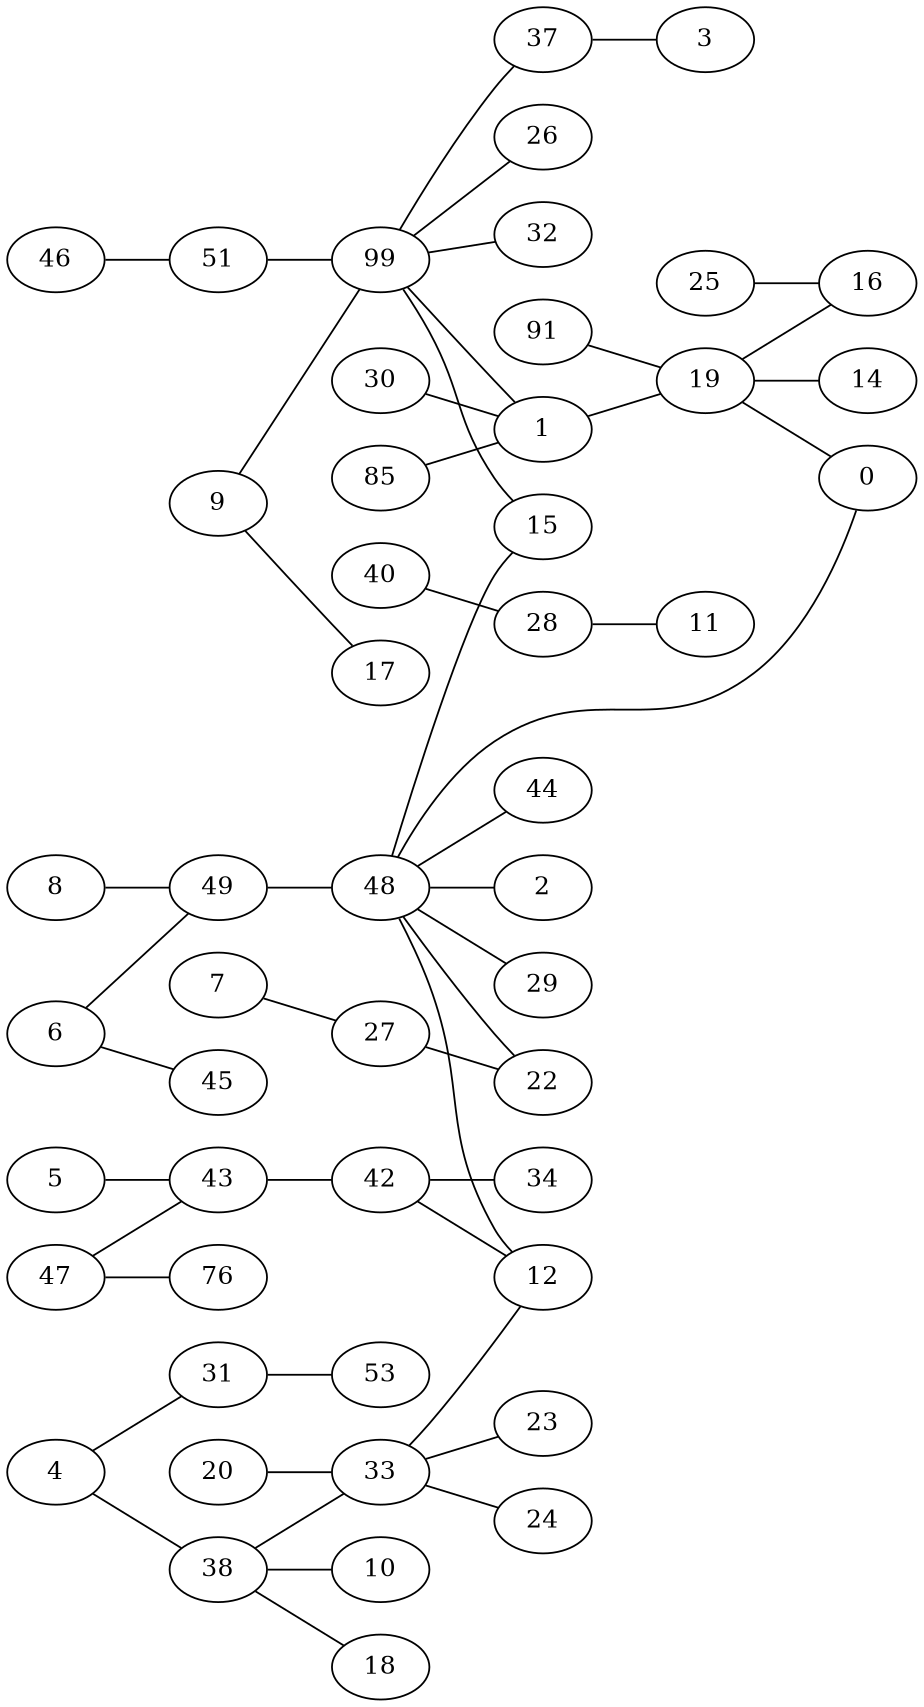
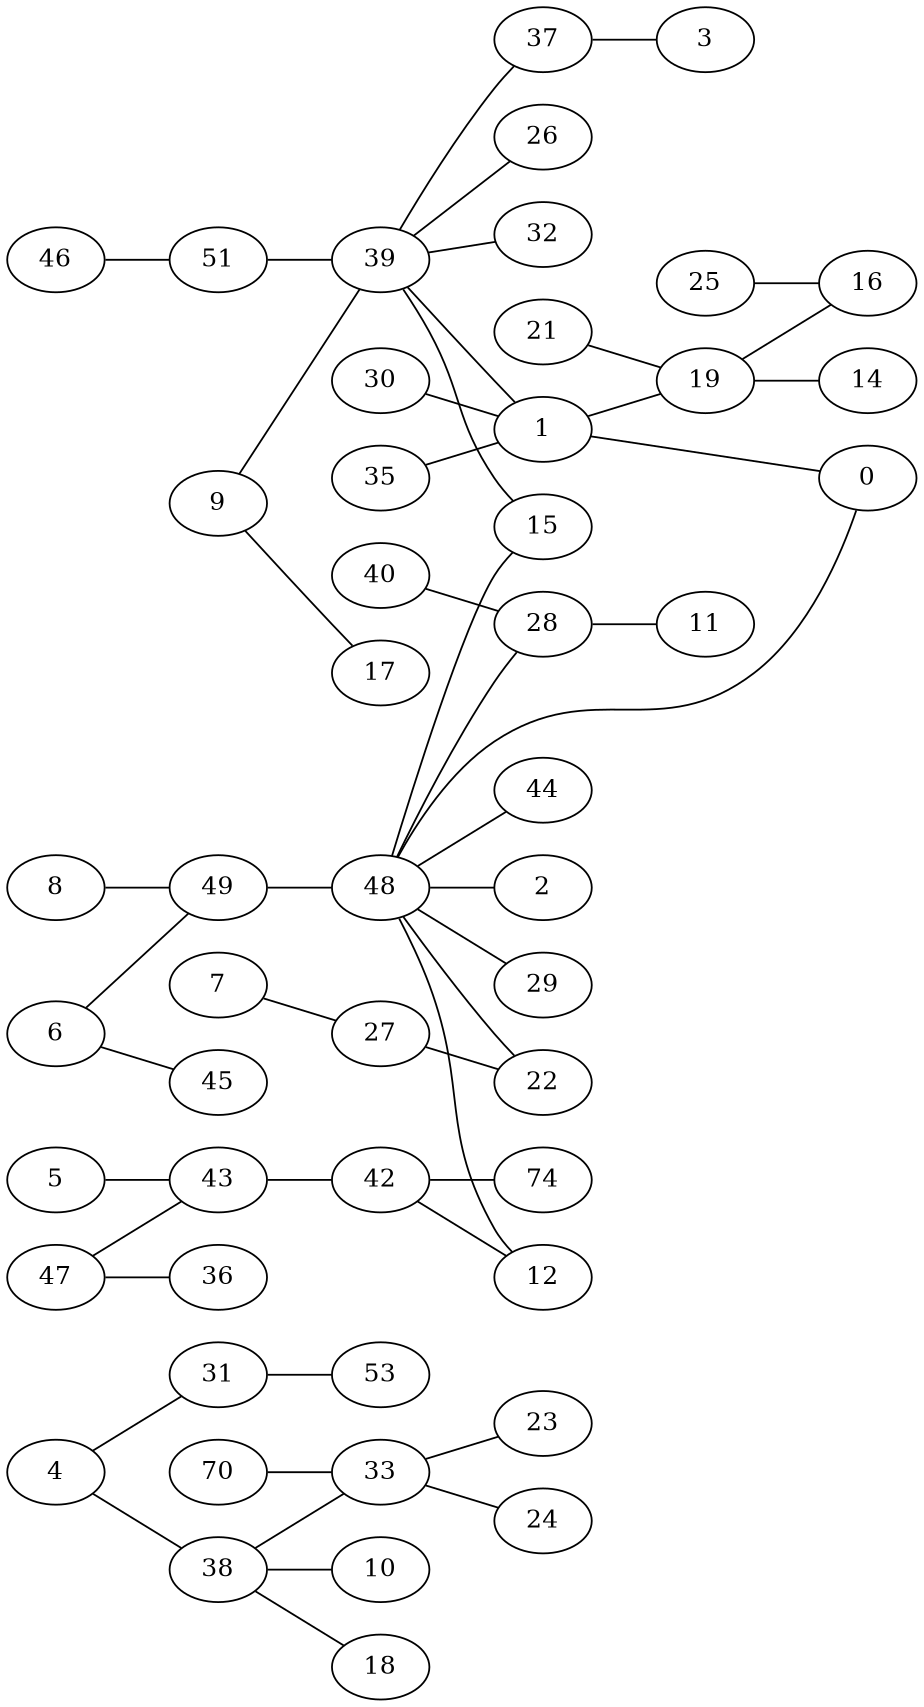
node "99": label "99" -> "39"
node "91": label "91" -> "21"
edge "19" -- "0": now "1" -- "0"
node "85": label "85" -> "35"
edge "28" -- "48": added
node "34": label "34" -> "74"
node "76": label "76" -> "36"
edge "12" -- "33": removed
node "20": label "20" -> "70"
